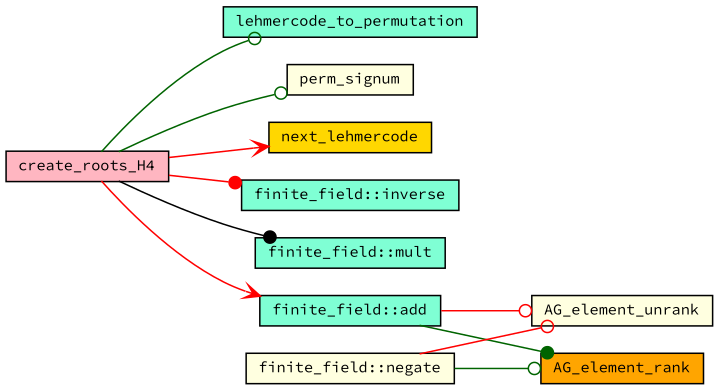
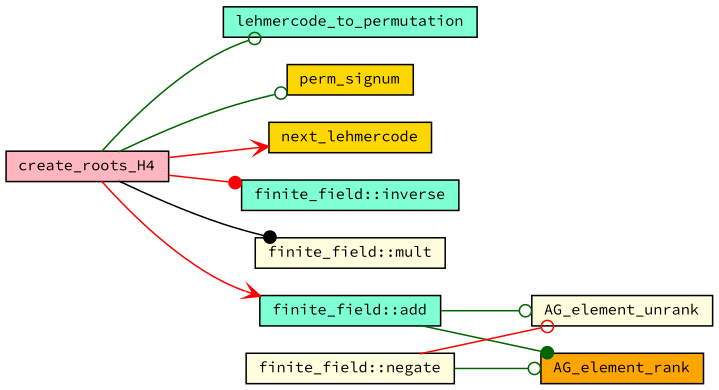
node "perm_signum": fillcolor lightyellow -> gold
node "finite_field::mult": fillcolor aquamarine -> lightyellow
edge "finite_field::add" -> "AG_element_unrank": color red -> darkgreen
